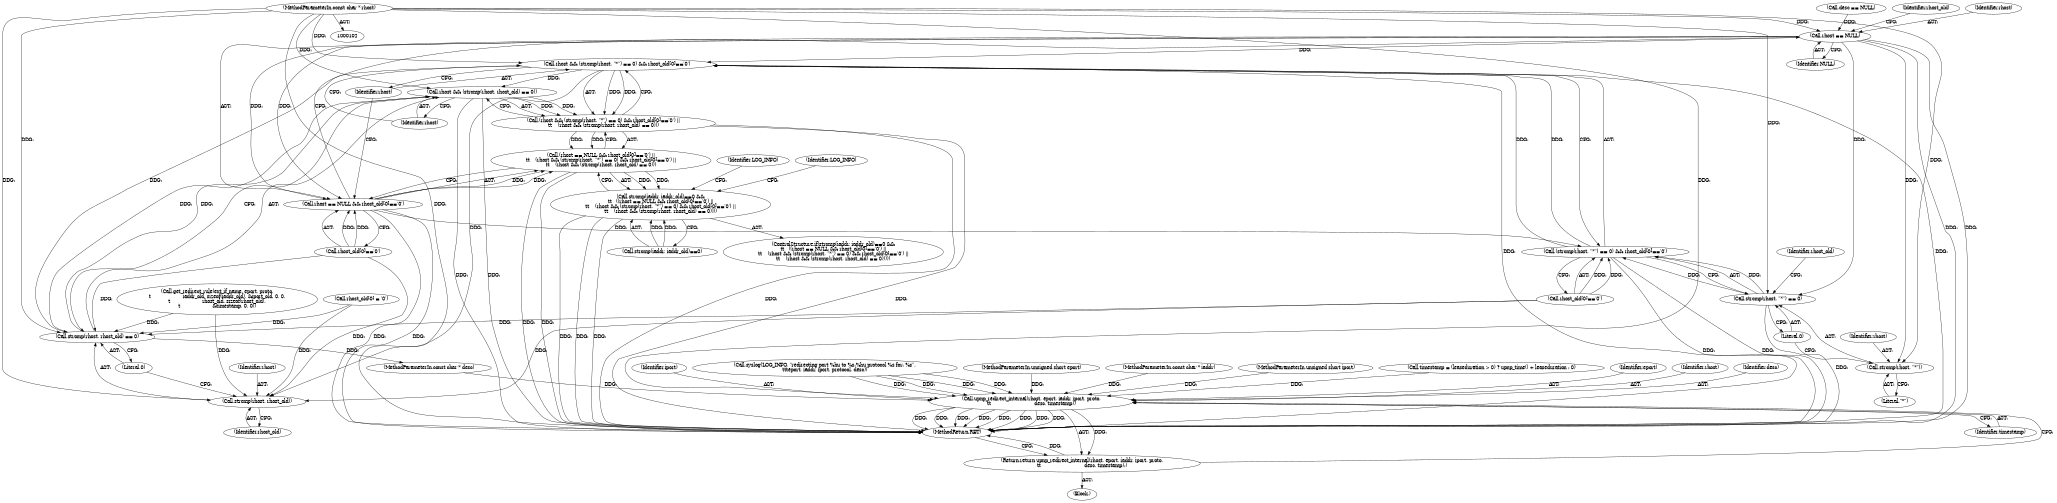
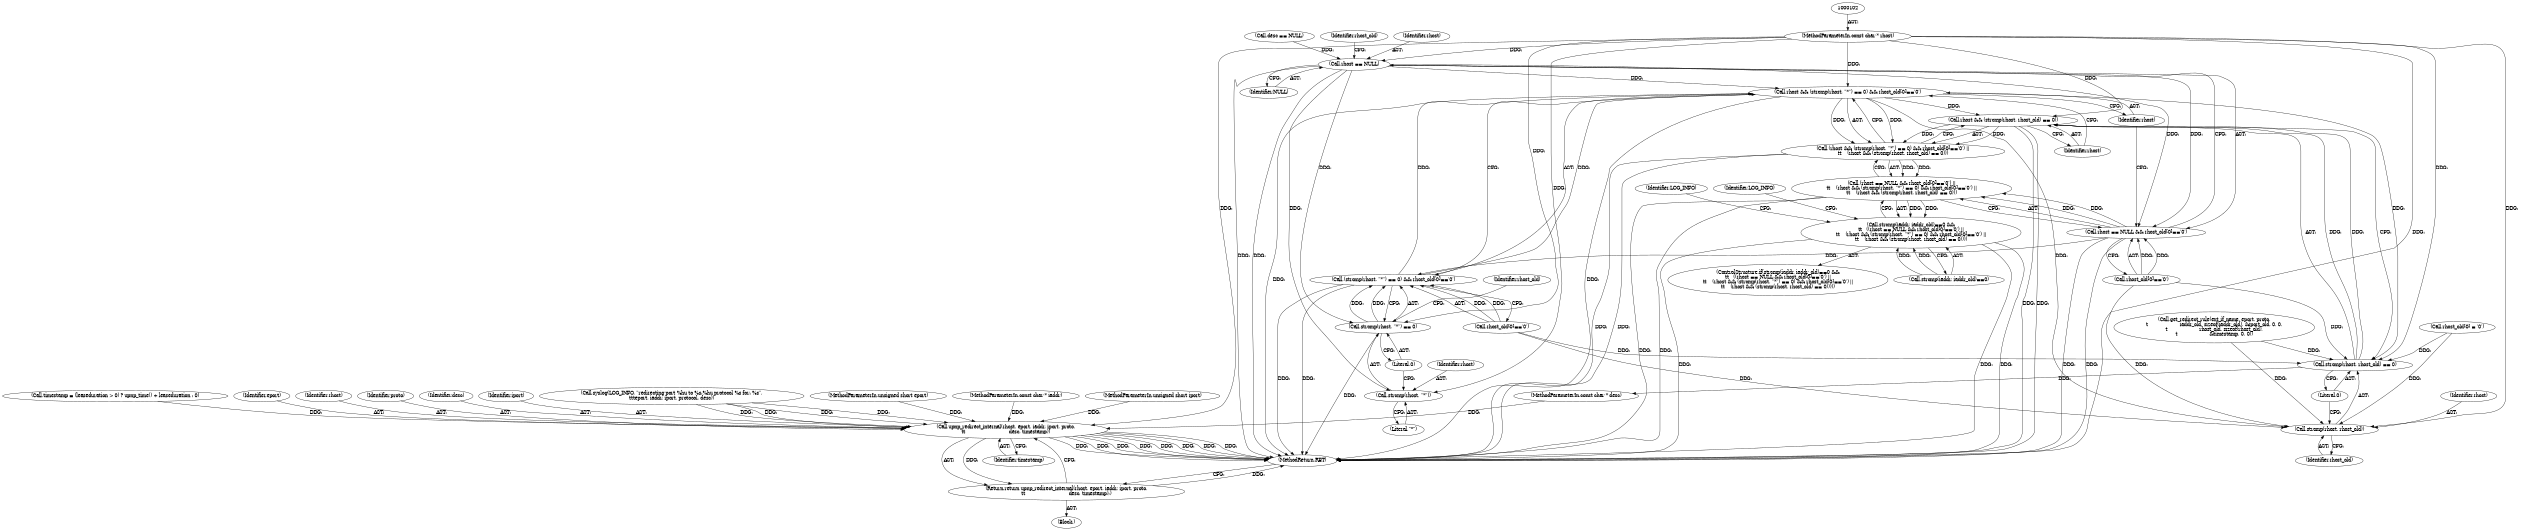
edge "(MethodParameterIn,const char * rhost)" -> "1000102": reversed
node "(Identifier,proto)": added
